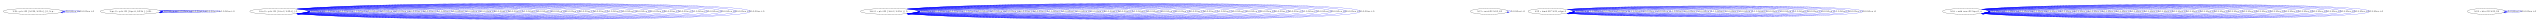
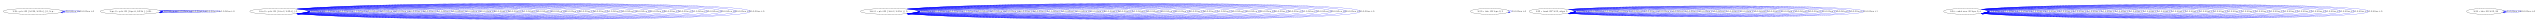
node "%21 = and i32 %20, 63": removed
node "%20 = lshr i32 %pc.0, 2": added
node "%24 = add nsw i32 %pc.0, 4": label "%24 = add nsw i32 %pc.0, 4" -> "%24 = add nsw i12 %pc.0, 4"
